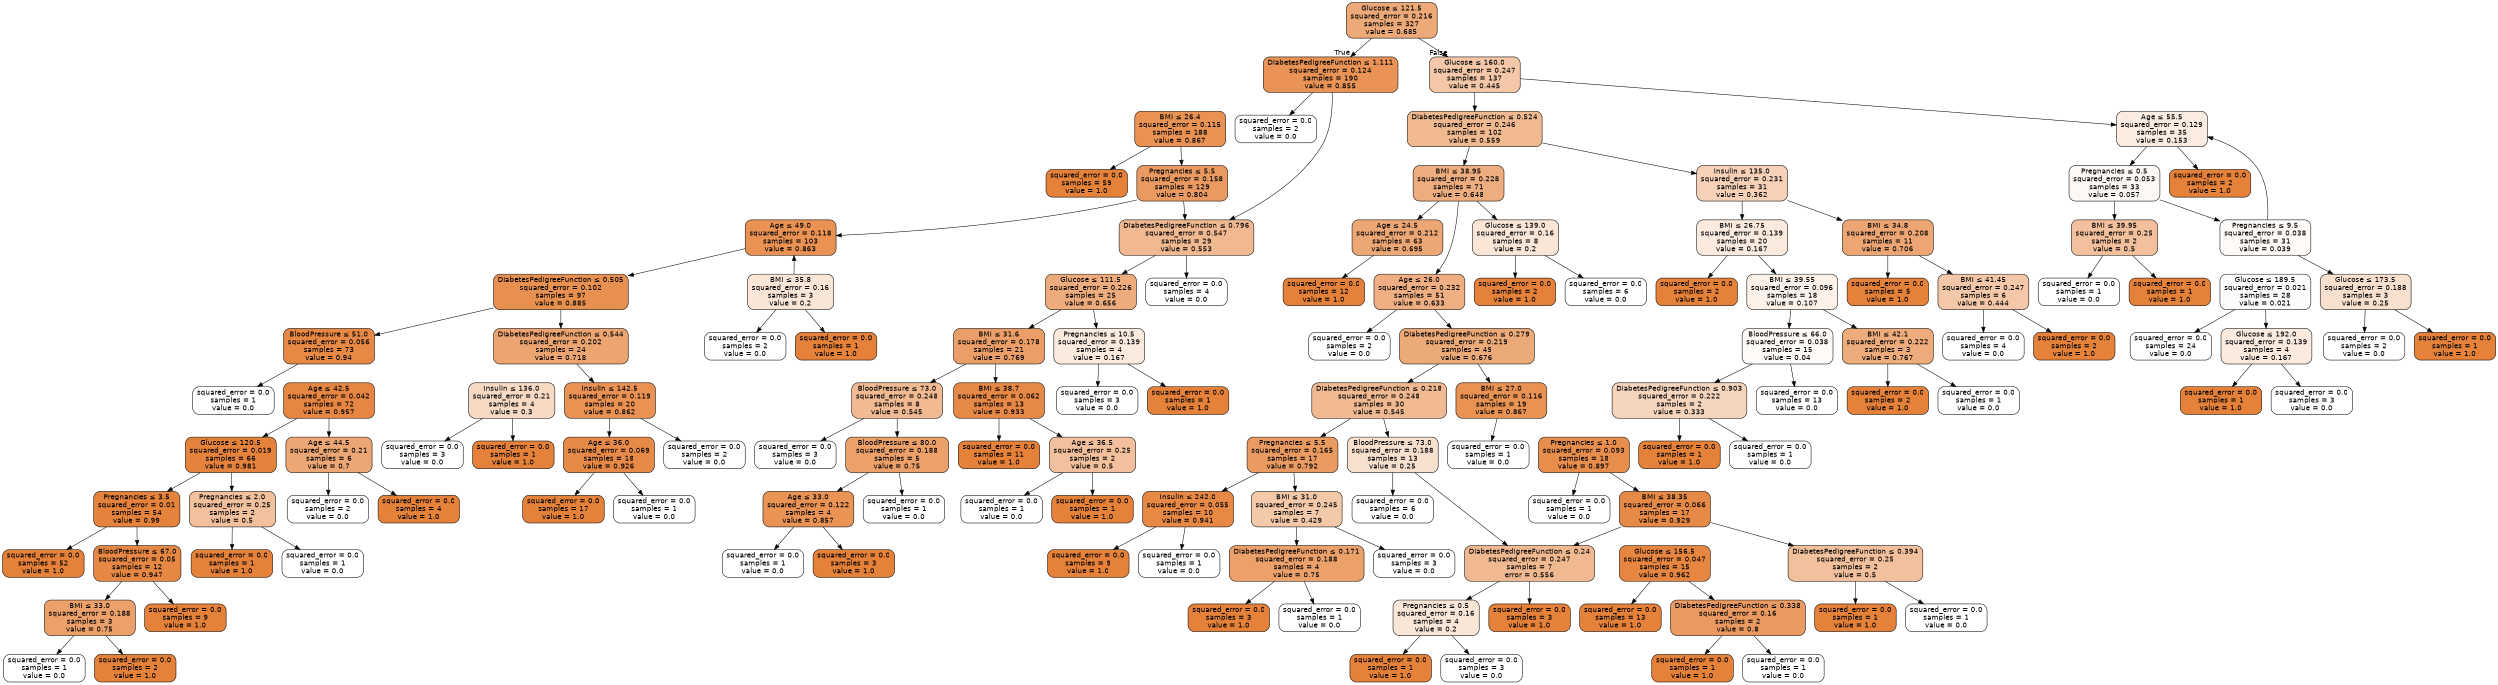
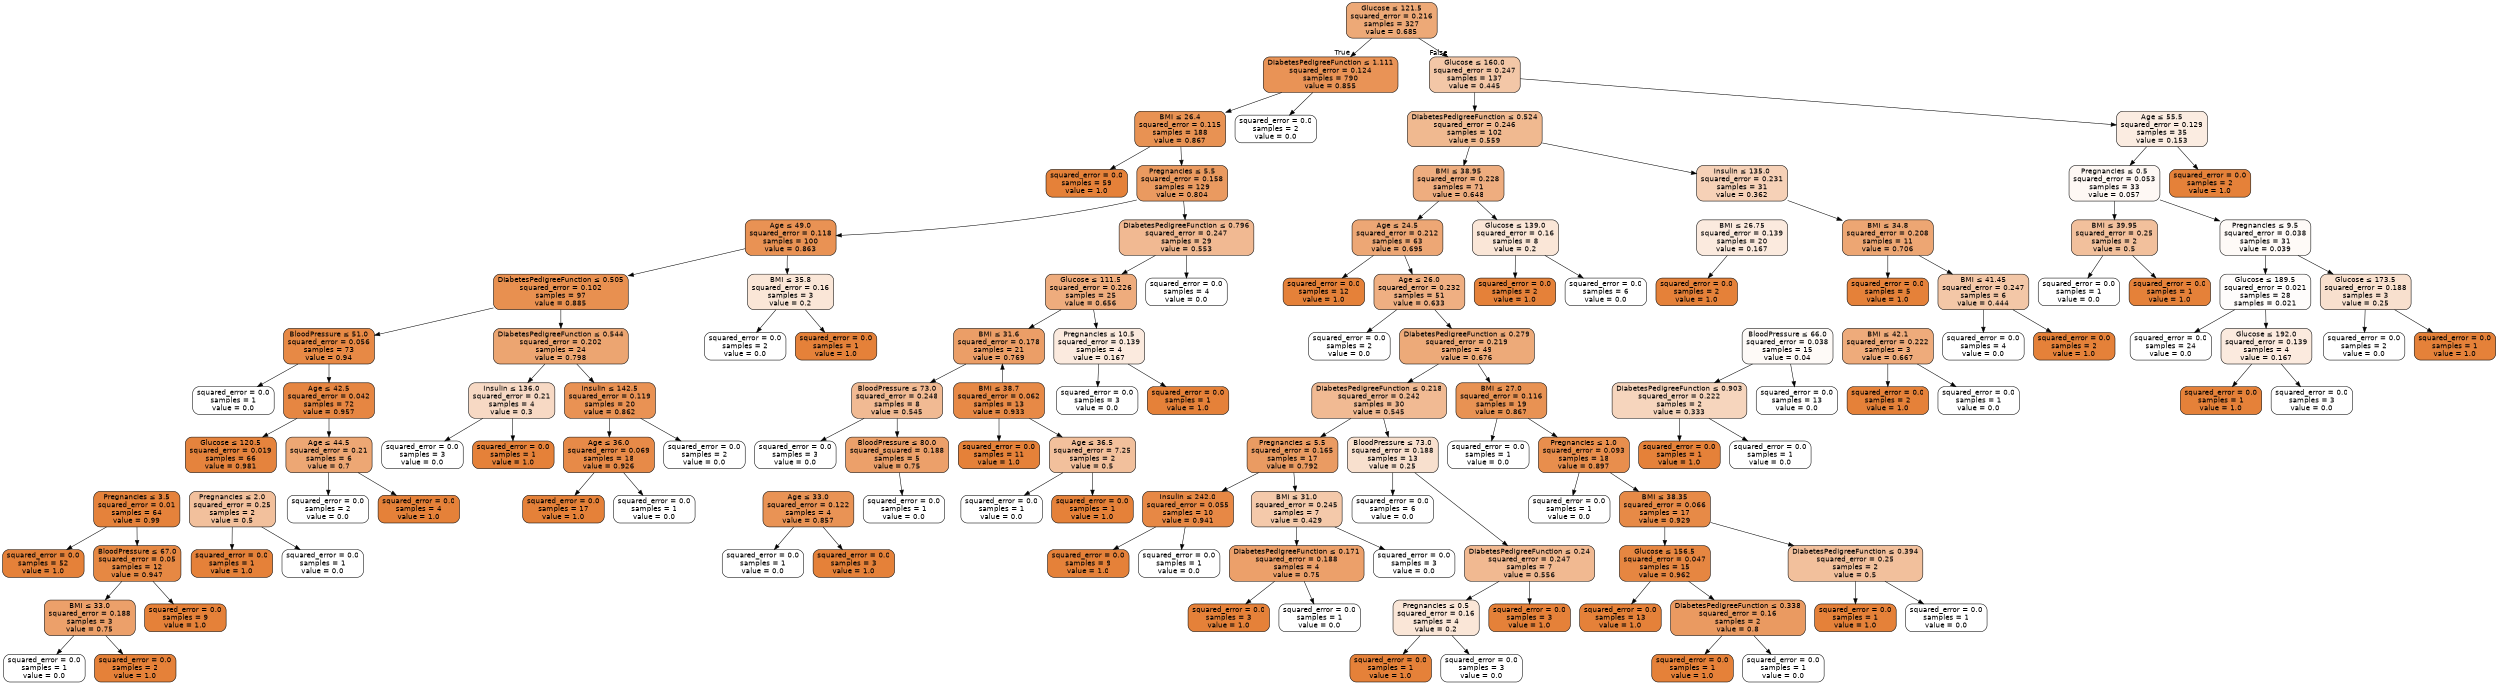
node "DiabetesPedigreeFunction ≤ 1.111": text "samples = 190" -> "samples = 790"
edge "Pregnancies ≤ 9.5" -> "Age ≤ 55.5": now "Pregnancies ≤ 9.5" -> "Glucose ≤ 189.5"
edge "DiabetesPedigreeFunction ≤ 1.111" -> "DiabetesPedigreeFunction ≤ 0.796": now "DiabetesPedigreeFunction ≤ 1.111" -> "BMI ≤ 26.4"
edge "Insulin ≤ 135.0" -> "BMI ≤ 26.75": removed
node "DiabetesPedigreeFunction ≤ 0.796": text "squared_error = 0.547" -> "squared_error = 0.247"
edge "BMI ≤ 38.95" -> "Age ≤ 26.0": now "Age ≤ 24.5" -> "Age ≤ 26.0"
node "Age ≤ 49.0": text "samples = 103" -> "samples = 100"
edge "BMI ≤ 35.8" -> "Age ≤ 49.0": reversed
node "BMI ≤ 39.55": removed
node "Glucose ≤ 189.5": text "value = 0.021" -> "samples = 0.021"
node "DiabetesPedigreeFunction ≤ 0.544": text "value = 0.718" -> "value = 0.798"
node "BMI ≤ 42.1": text "value = 0.767" -> "value = 0.667"
edge "BloodPressure ≤ 51.0" -> "Age ≤ 42.5": added
edge "DiabetesPedigreeFunction ≤ 0.544" -> "Insulin ≤ 136.0": added
edge "BMI ≤ 31.6" -> "BMI ≤ 38.7": reversed
node "DiabetesPedigreeFunction ≤ 0.218": text "squared_error = 0.248" -> "squared_error = 0.242"
edge "BMI ≤ 27.0" -> "Pregnancies ≤ 1.0": added
node "BloodPressure ≤ 80.0": text "squared_error = 0.188" -> "squared_squared = 0.188"
node "Age ≤ 36.5": text "squared_error = 0.25" -> "squared_error = 7.25"
edge "Glucose ≤ 120.5" -> "Pregnancies ≤ 2.0": removed
edge "Glucose ≤ 120.5" -> "Pregnancies ≤ 3.5": removed
edge "BloodPressure ≤ 80.0" -> "Age ≤ 33.0": removed
node "Pregnancies ≤ 3.5": text "samples = 54" -> "samples = 64"
edge "BMI ≤ 38.35" -> "DiabetesPedigreeFunction ≤ 0.24": now "BMI ≤ 38.35" -> "Glucose ≤ 156.5"
node "DiabetesPedigreeFunction ≤ 0.24": text "error = 0.556" -> "value = 0.556"
